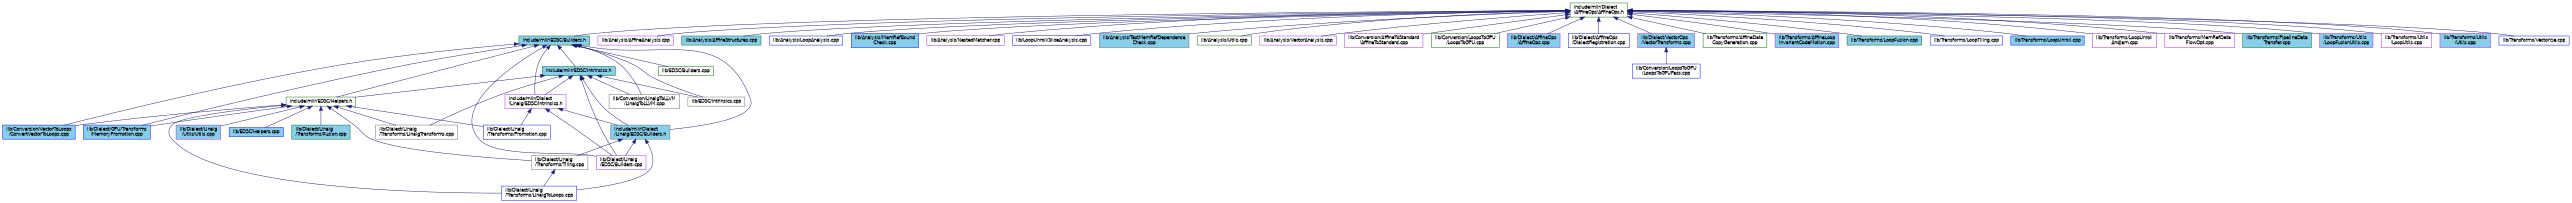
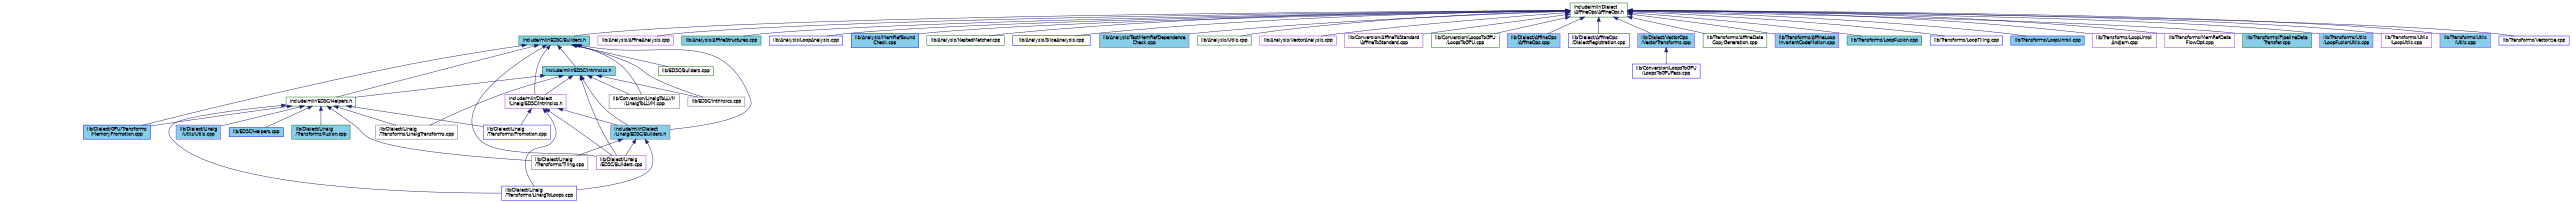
node "lib/Analysis/NestedMatcher.cpp": color purple -> darkgreen
node "lib/LoopUnroll/SliceAnalysis.cpp": label "lib/LoopUnroll/SliceAnalysis.cpp" -> "lib/Analysis/SliceAnalysis.cpp"
node "lib/Conversion/VectorToLoops /ConvertVectorToLoops.cpp": removed
edge "lib/Dialect/Linalg /Transforms/LinalgToLoops.cpp" -> "lib/Dialect/Linalg /Transforms/Tiling.cpp": now "lib/Dialect/Linalg /Transforms/LinalgToLoops.cpp" -> "include/mlir/Dialect /Linalg/EDSC/Intrinsics.h"
